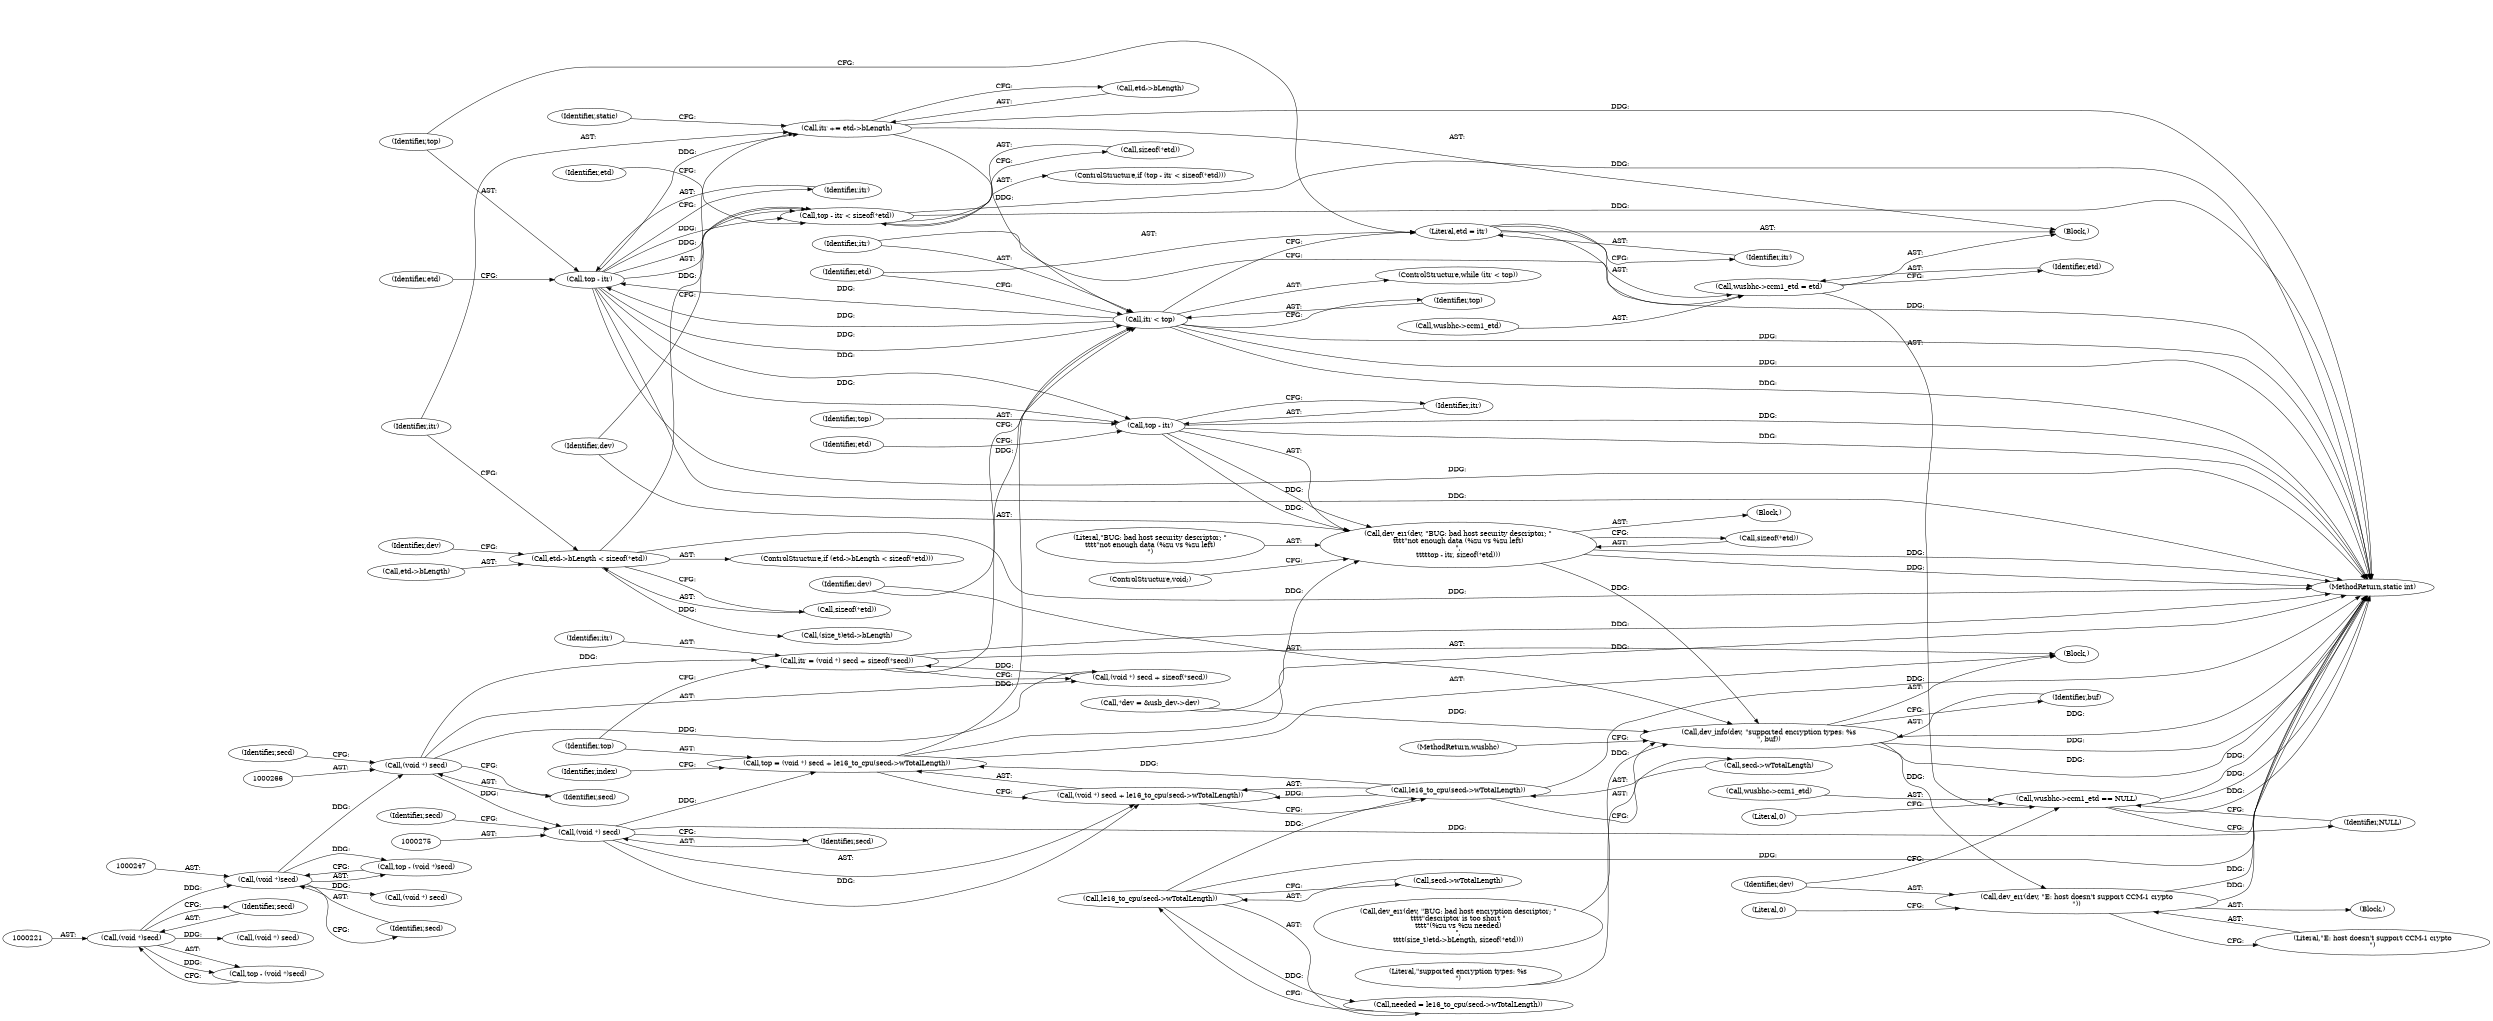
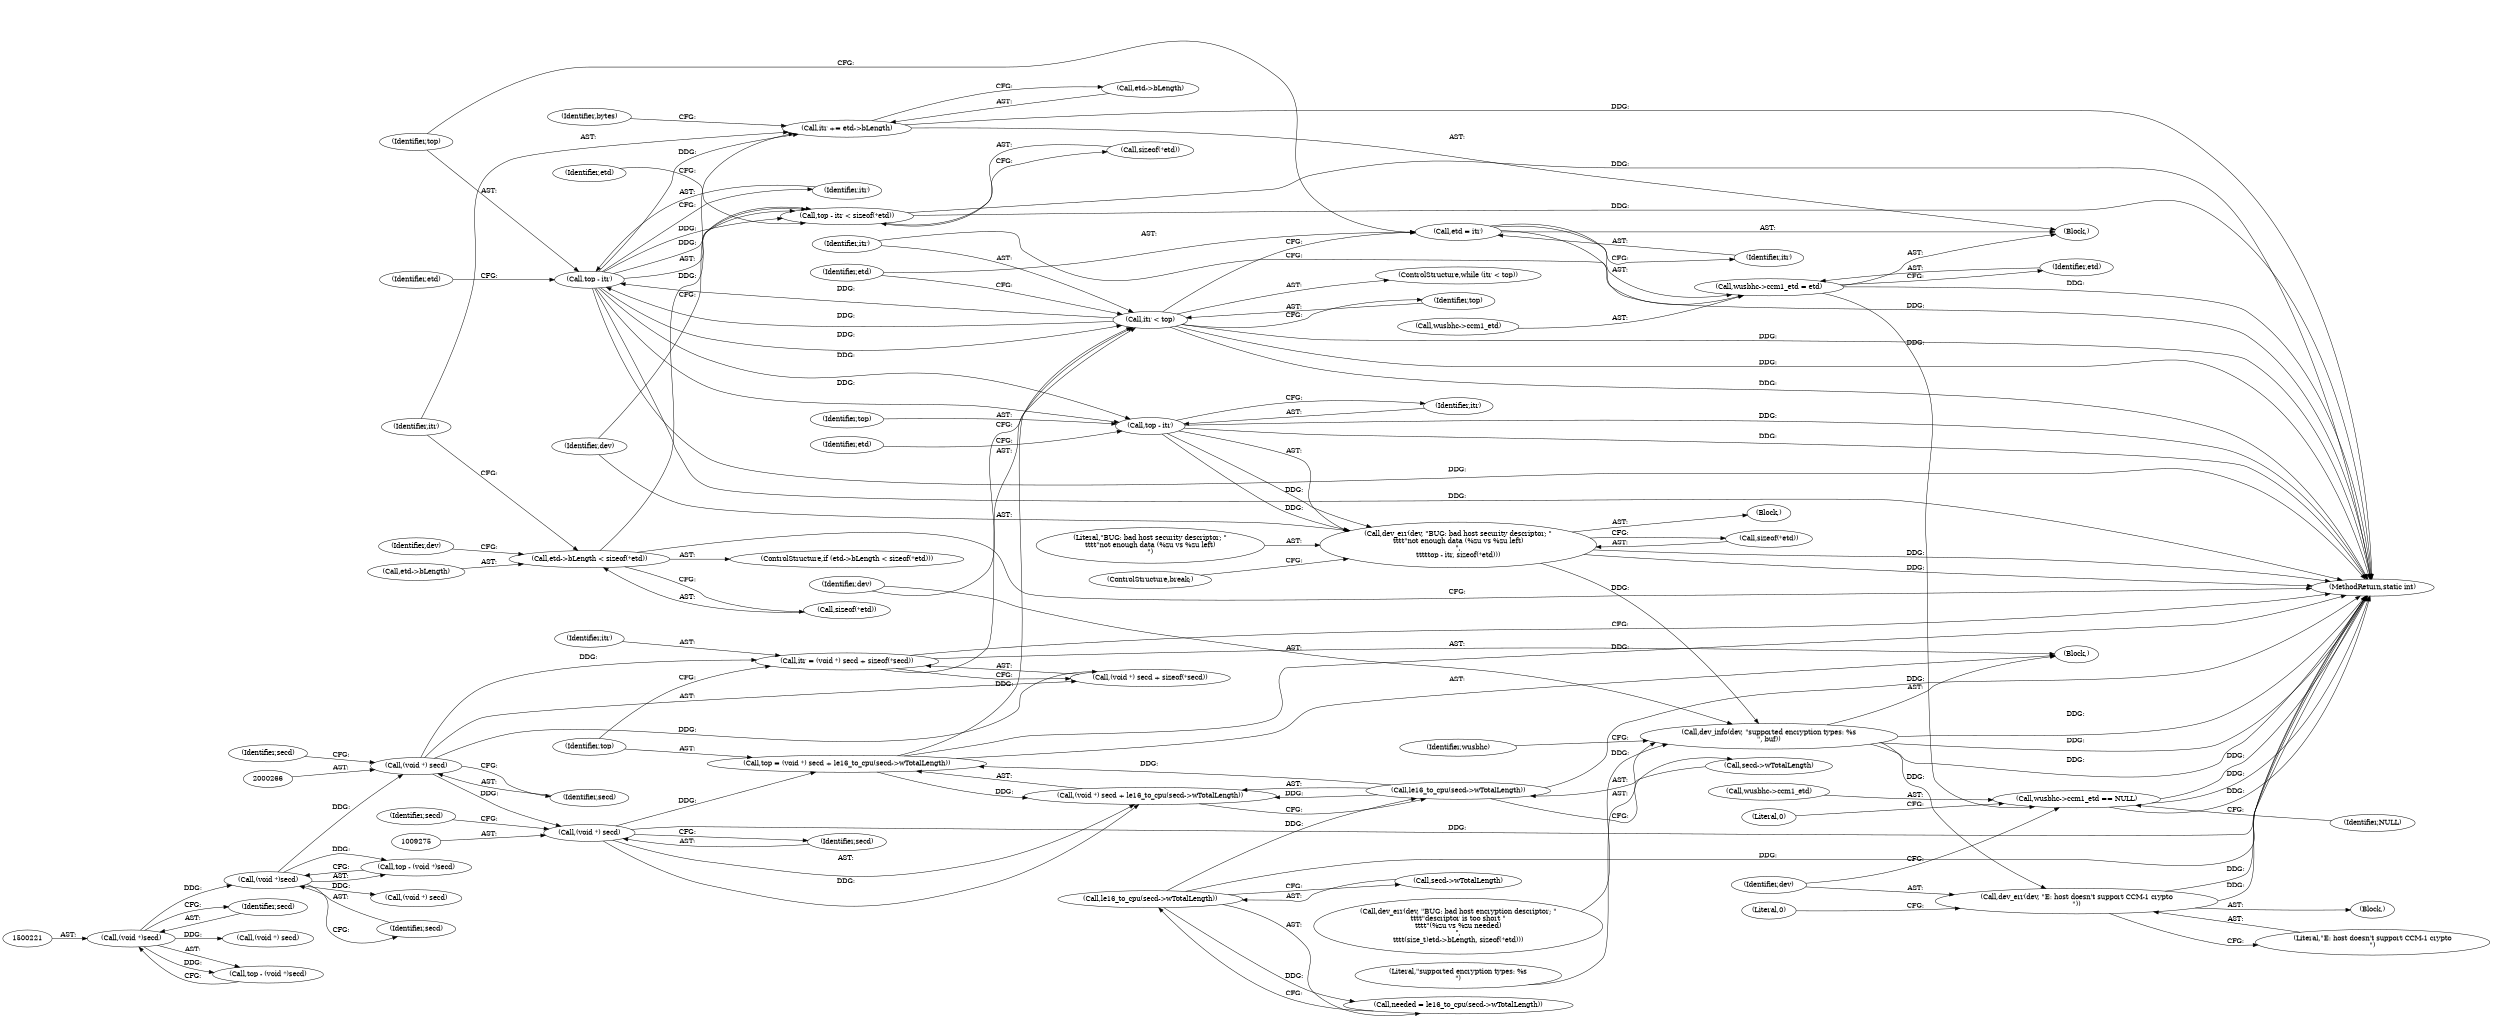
node "(Identifier,static)": label "(Identifier,static)" -> "(Identifier,bytes)"
node "(ControlStructure,if (top - itr < sizeof(*etd)))": removed
edge "(Call,itr += etd->bLength)" -> "(Call,itr < top)": removed, label "DDG:"
node "(Literal,etd = itr)": label "(Literal,etd = itr)" -> "(Call,etd = itr)"
edge "(Call,wusbhc->ccm1_etd = etd)" -> "(MethodReturn,static int)": added, label "DDG:"
edge "(Call,wusbhc->ccm1_etd = etd)" -> "(Call,wusbhc->ccm1_etd == NULL)": label "AST: " -> "DDG: "
edge "(Call,itr = (void *) secd + sizeof(*secd))" -> "(Call,itr < top)": label "DDG: " -> "AST: "
node "(ControlStructure,void;)": label "(ControlStructure,void;)" -> "(ControlStructure,break;)"
edge "(Call,etd->bLength < sizeof(*etd))" -> "(MethodReturn,static int)": label "DDG: " -> "CFG: "
edge "(Call,itr = (void *) secd + sizeof(*secd))" -> "(MethodReturn,static int)": label "DDG: " -> "CFG: "
node "(Call,(size_t)etd->bLength)": removed
edge "(Call,(void *) secd + sizeof(*secd))" -> "(Call,itr = (void *) secd + sizeof(*secd))": label "DDG: " -> "AST: "
node "(Identifier,buf)": removed
node "(Call,*dev = &usb_dev->dev)": removed
node "(MethodReturn,wusbhc)": label "(MethodReturn,wusbhc)" -> "(Identifier,wusbhc)"
node "(Identifier,index)": removed
node "1000266": label "1000266" -> "2000266"
edge "(Call,top = (void *) secd + le16_to_cpu(secd->wTotalLength))" -> "(Call,(void *) secd + le16_to_cpu(secd->wTotalLength))": label "CFG: " -> "DDG: "
edge "(Call,wusbhc->ccm1_etd == NULL)" -> "(Identifier,NULL)": removed, label "CFG:"
node "1000275": label "1000275" -> "1009275"
node "1000247": removed
node "1000221": label "1000221" -> "1500221"
